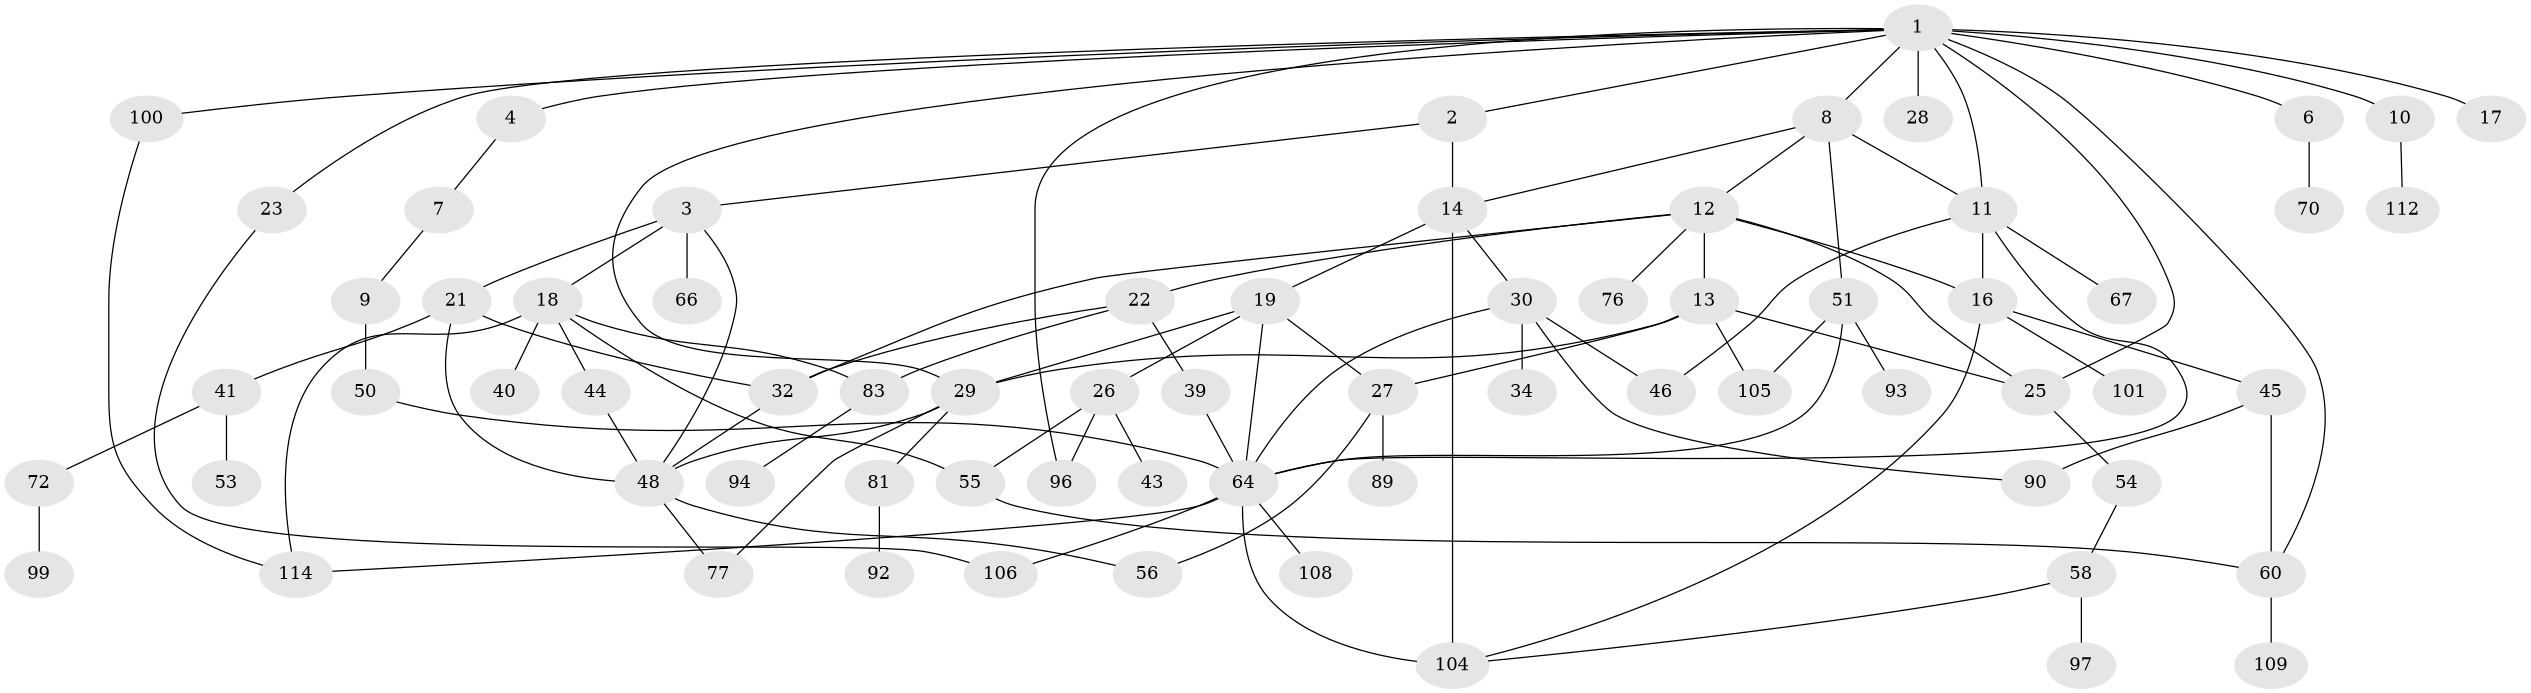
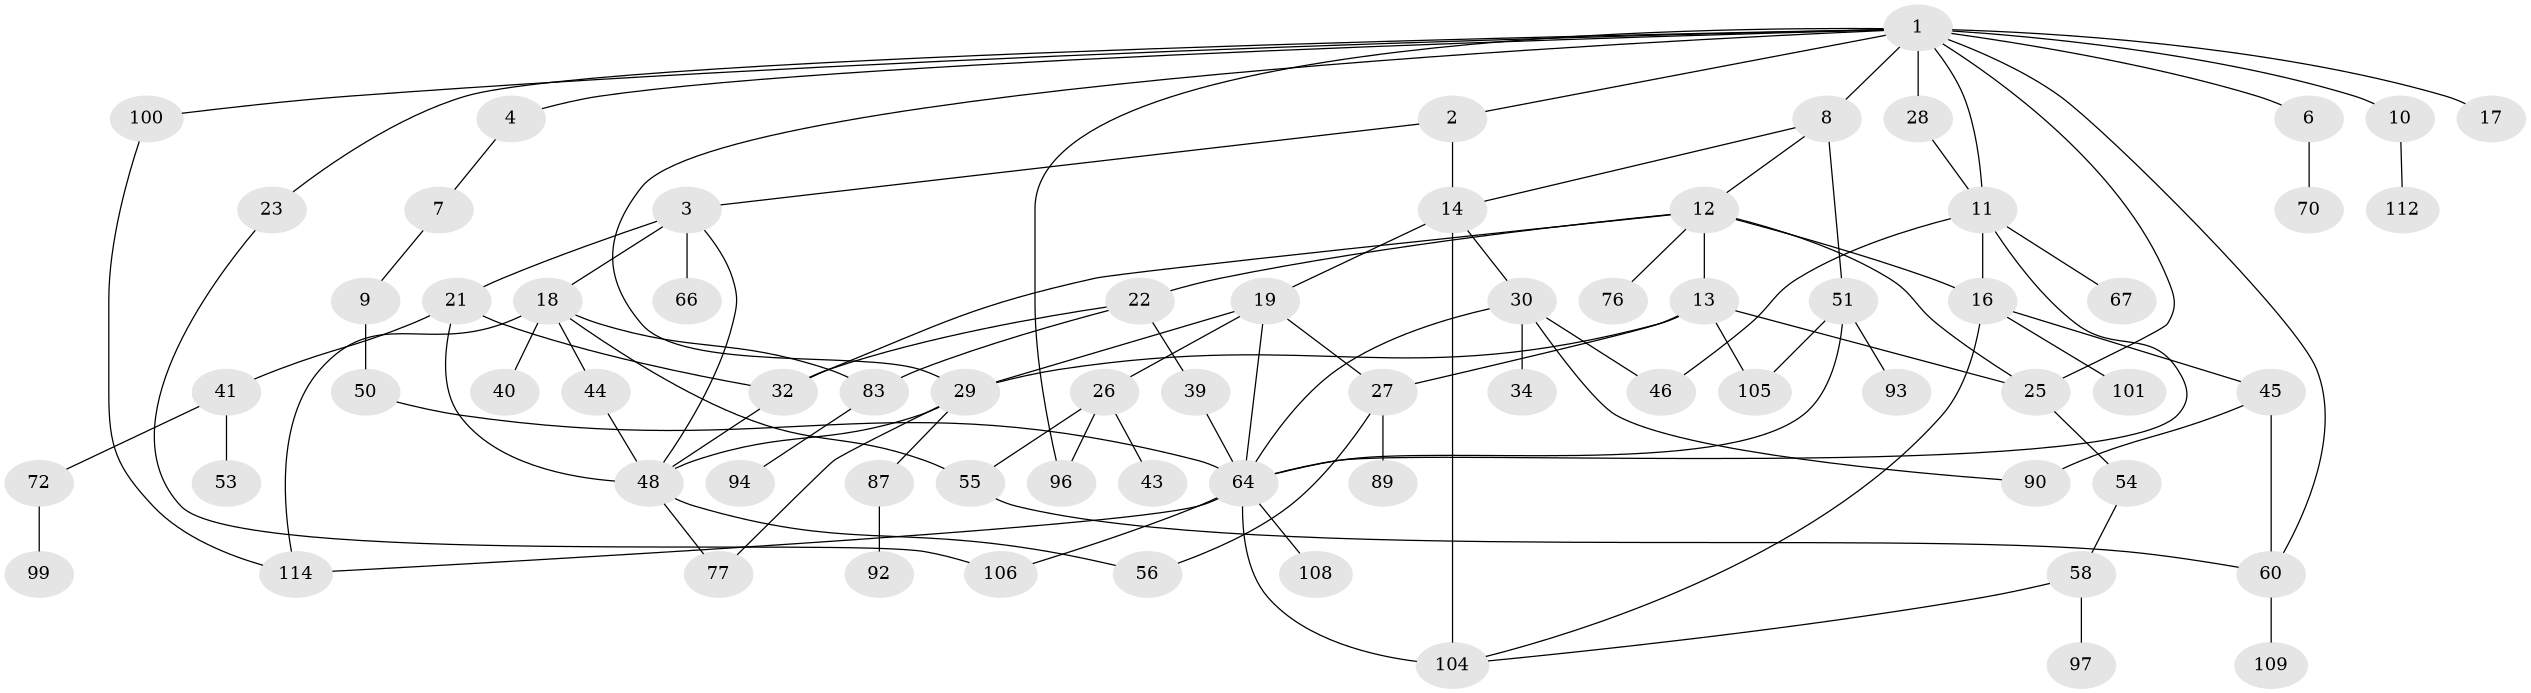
edge "8" -- "11": now "28" -- "11"
node "81": label "81" -> "87"
